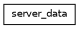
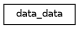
node "server_data": label "server_data" -> "data_data"
